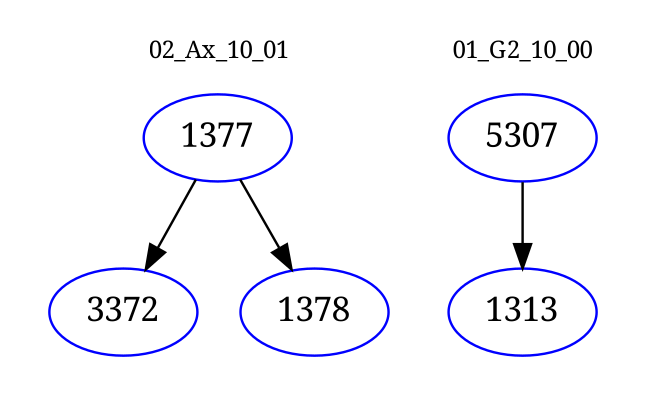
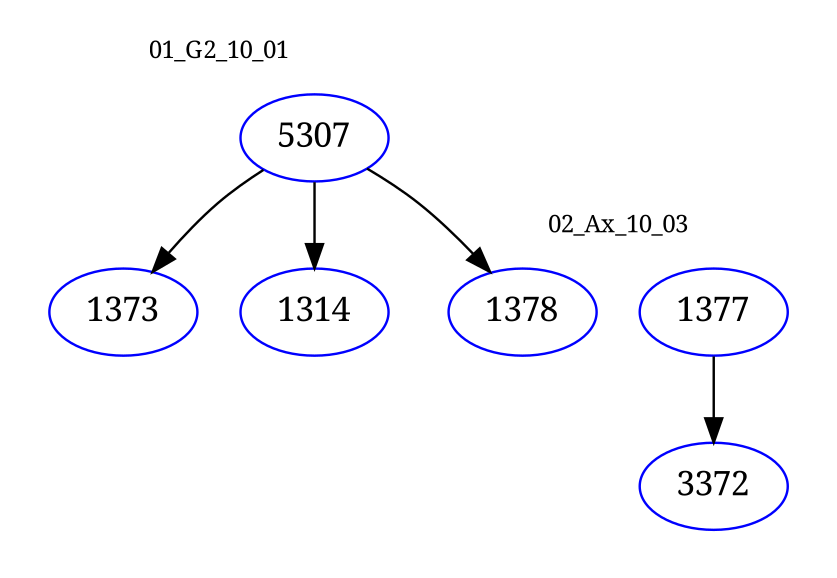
cluster "02_Ax_10_01": label "02_Ax_10_01" -> "02_Ax_10_03"
cluster "01_G2_10_00": label "01_G2_10_00" -> "01_G2_10_01"
edge "1377" -> "1378": now "5307" -> "1378"
node "1314": added
node "1313": label "1313" -> "1373"
